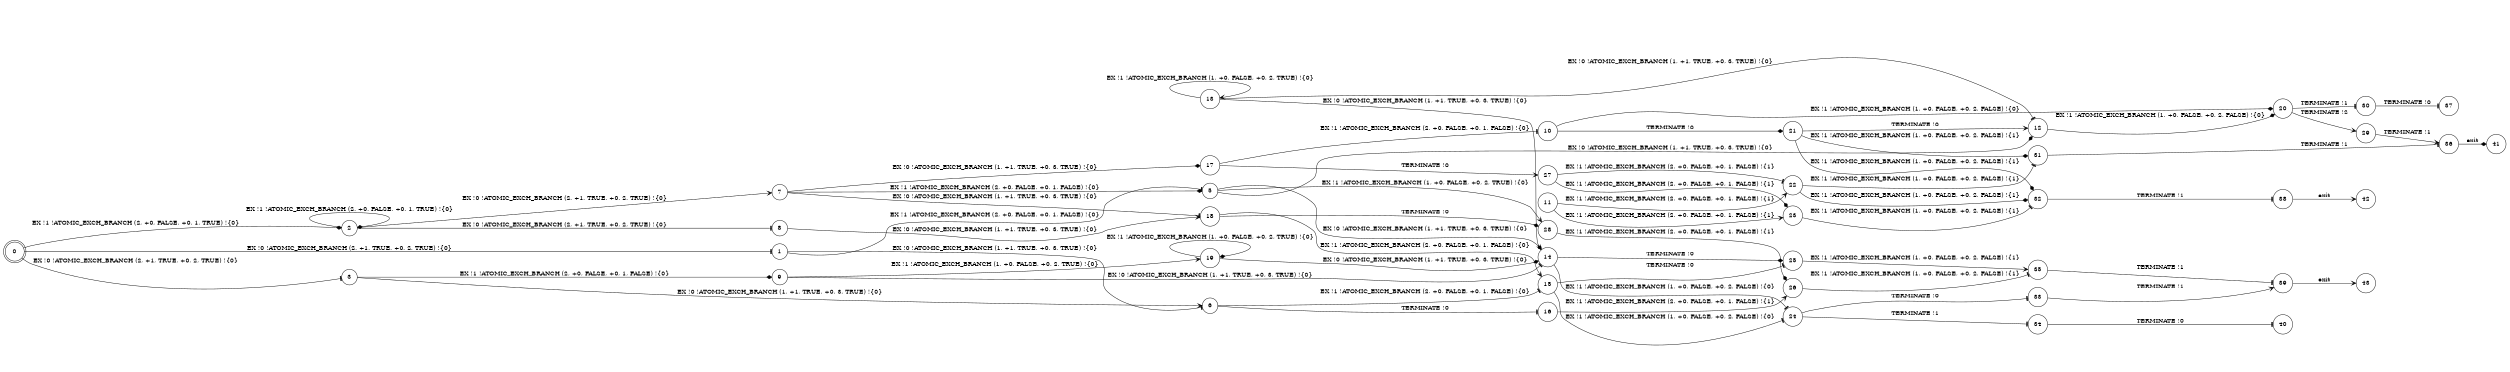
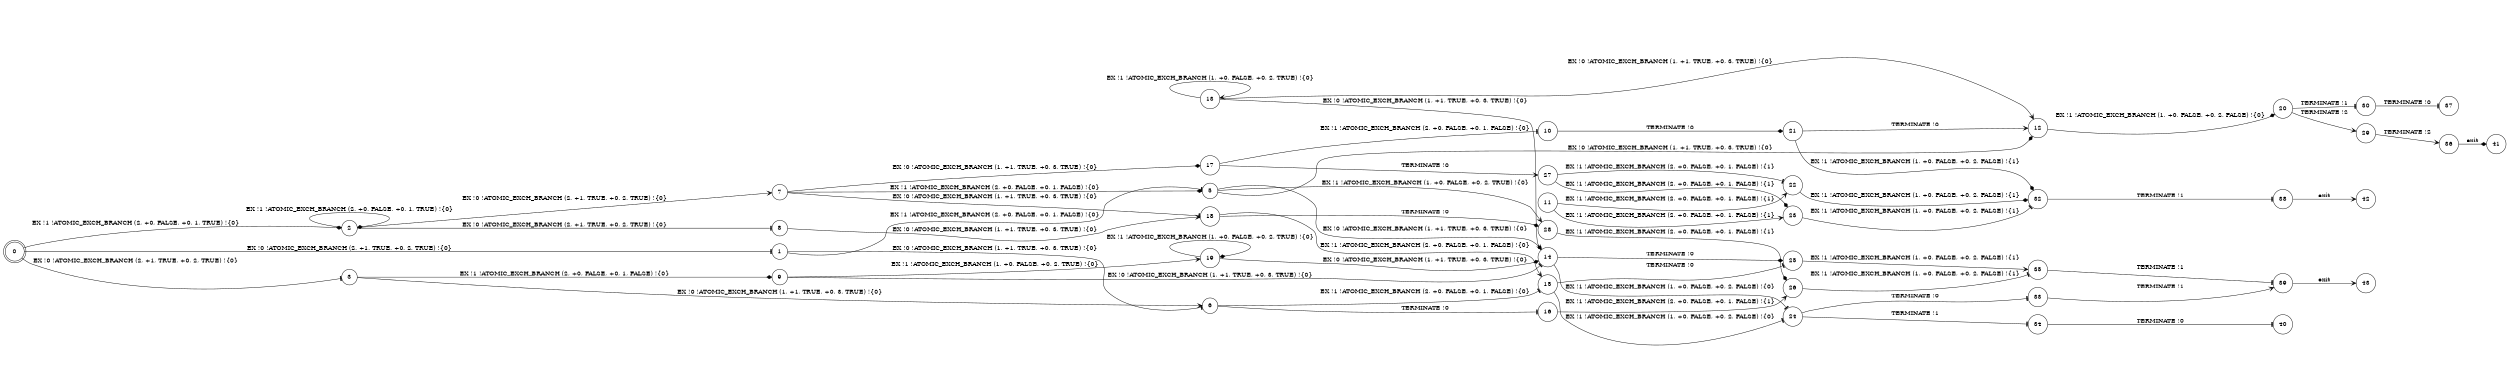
edge "13" -> "12": arrowhead tee -> vee
edge "10" -> "20": removed, label "EX !1 !ATOMIC_EXCH_BRANCH (1, +0, FALSE, +0, 2, FALSE) !{0}"
edge "29" -> "36": label "TERMINATE !1" -> "TERMINATE !2"
node "31": removed
